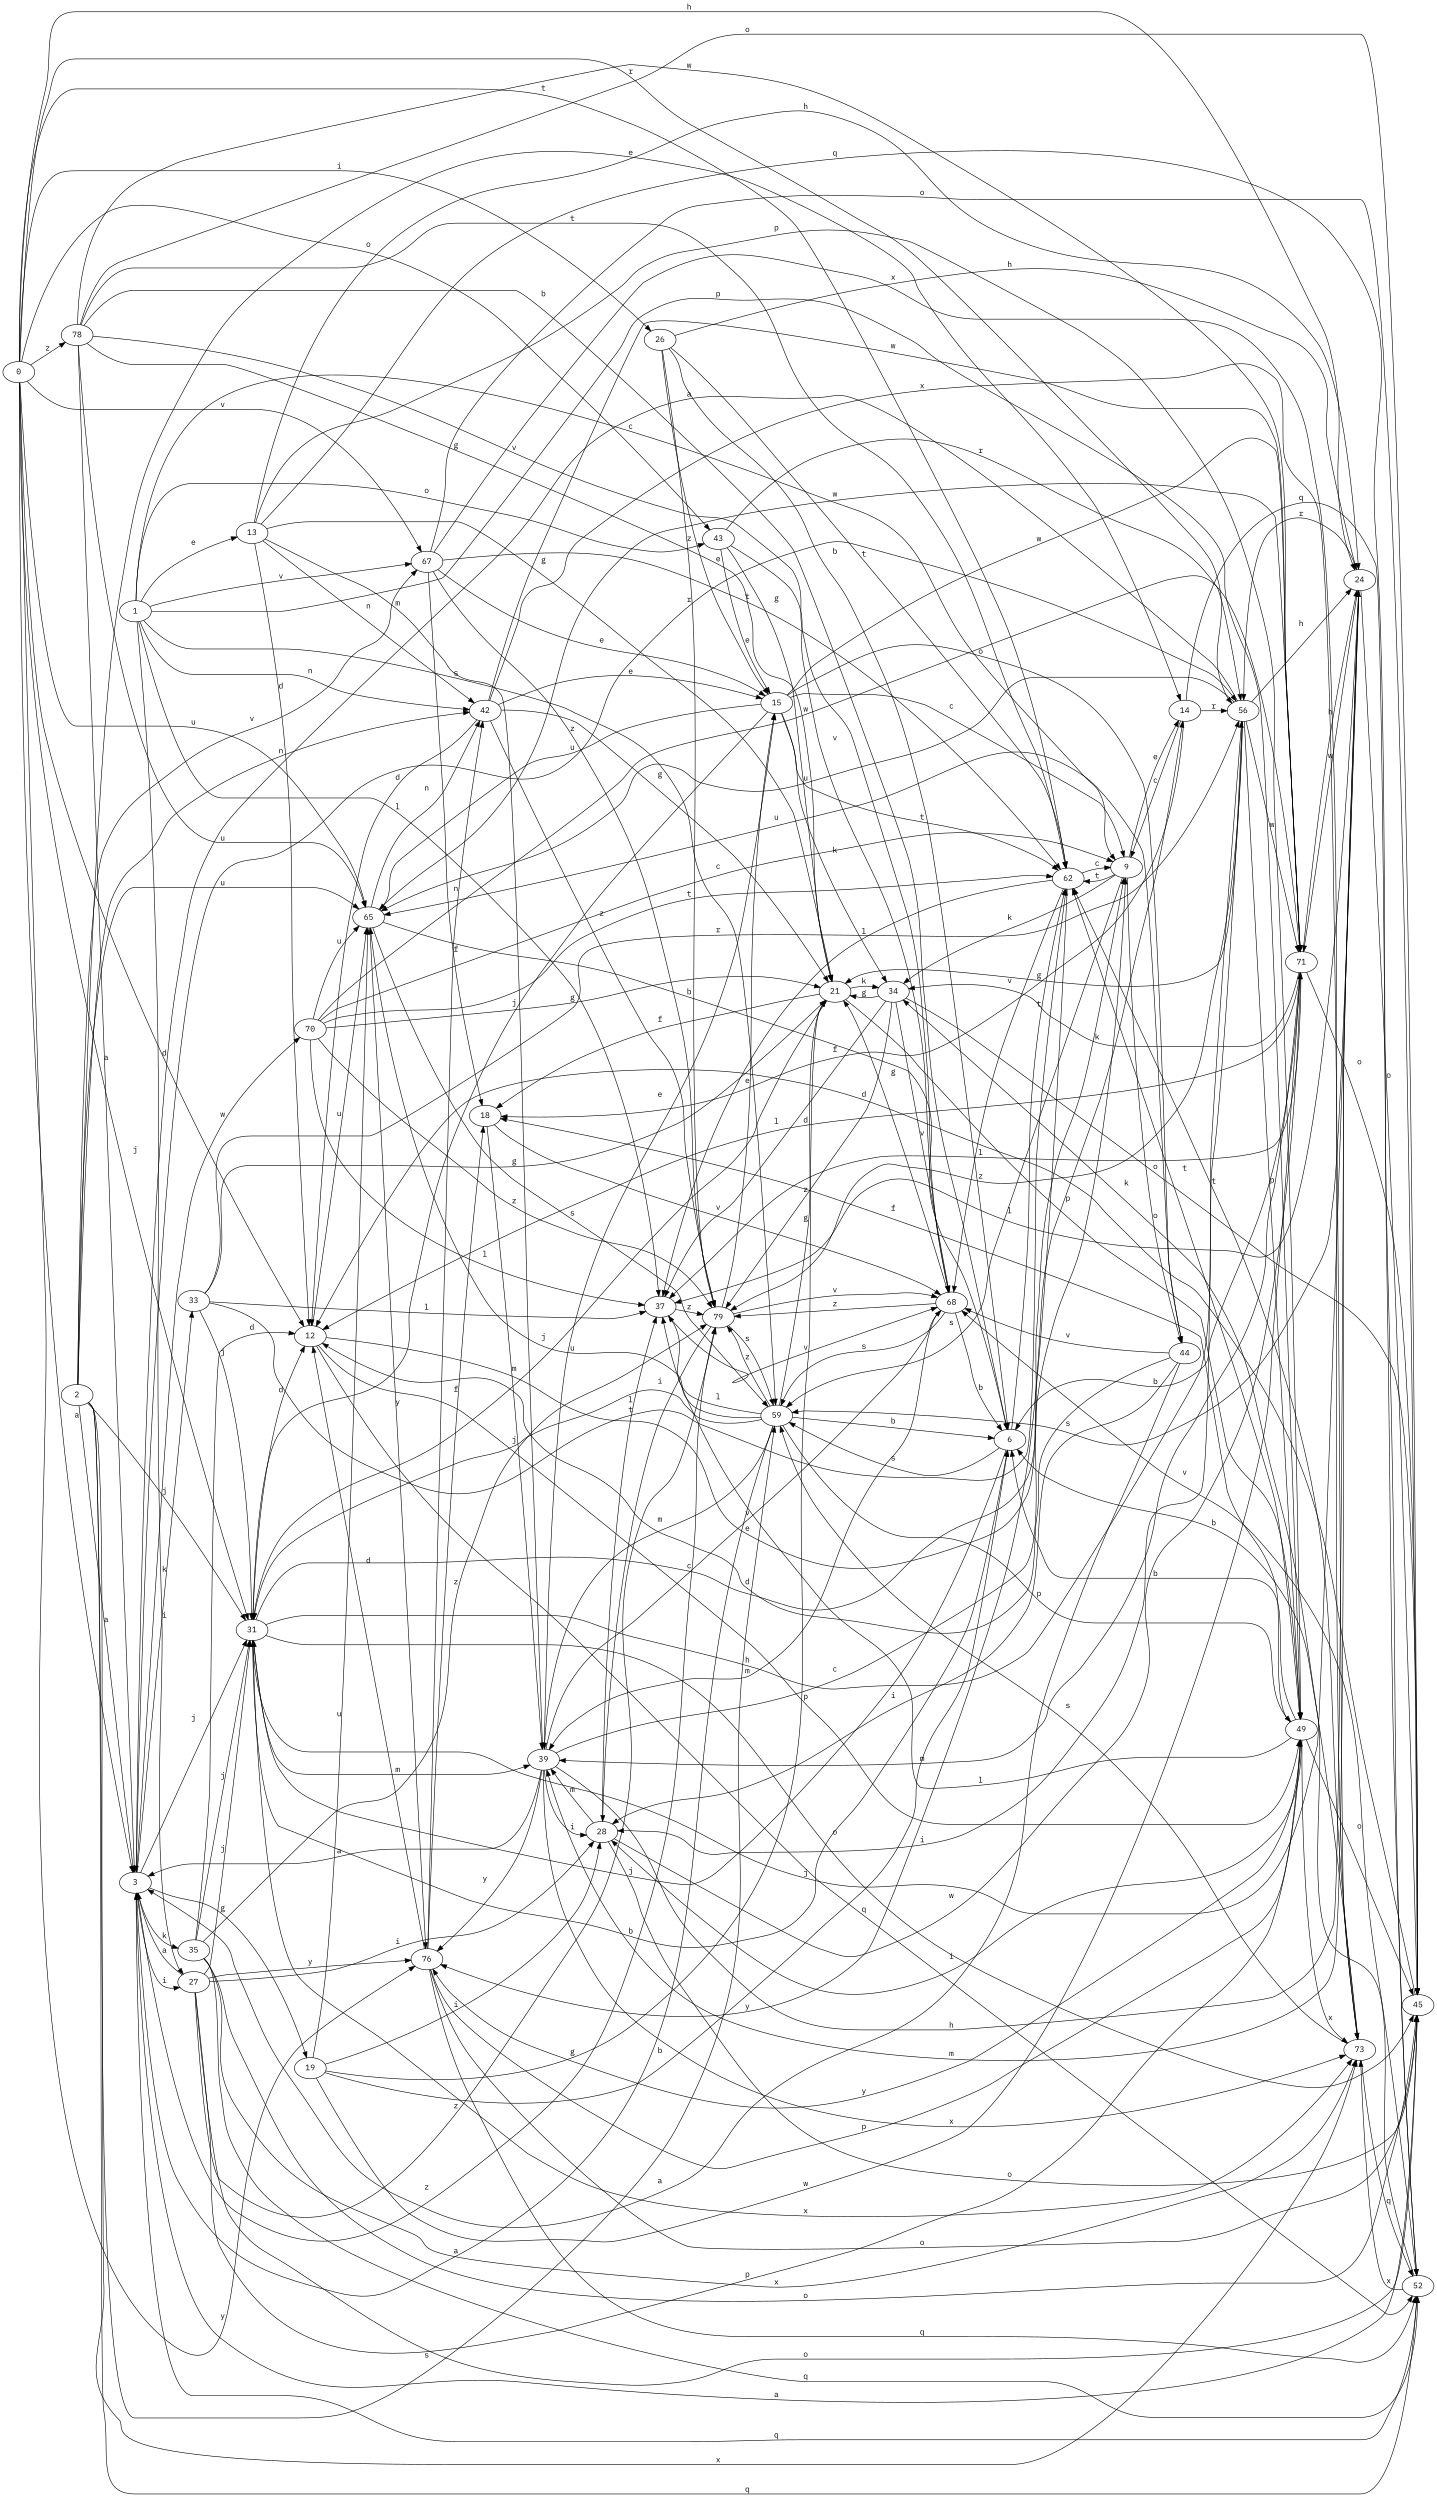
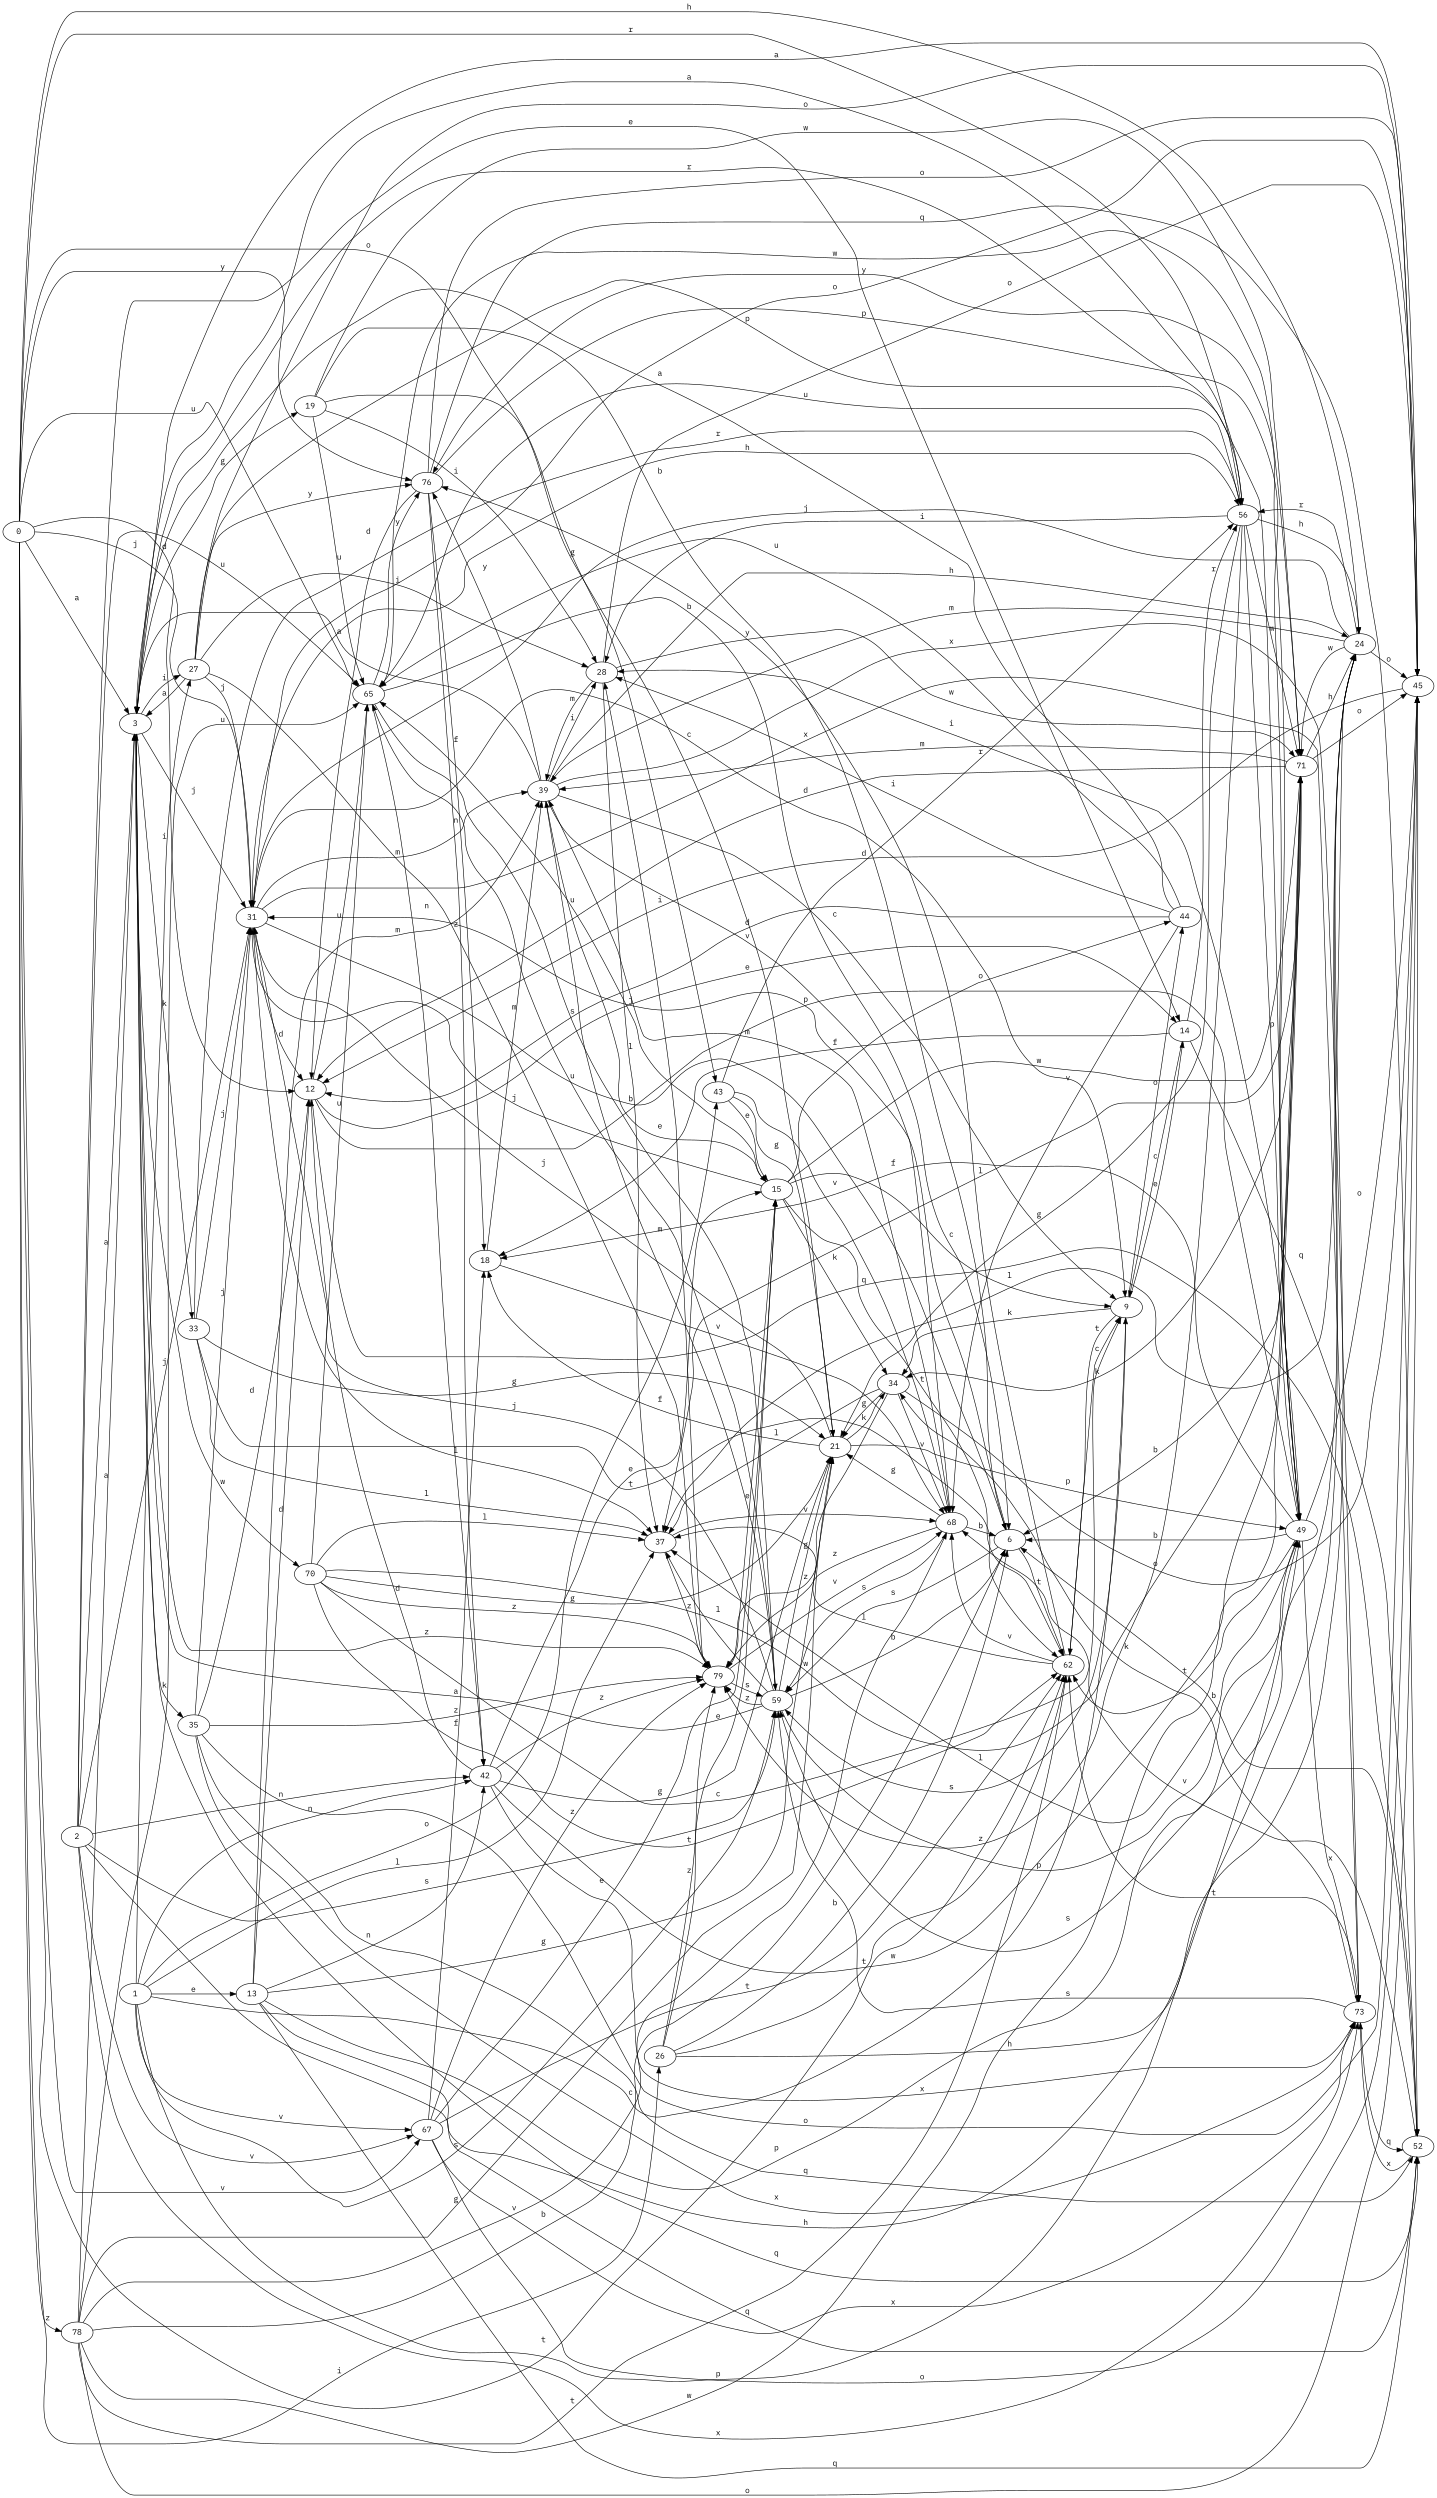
edge "31" -> "37": added, label "l"
